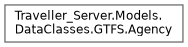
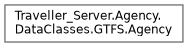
node "Traveller_Server.Models. DataClasses.GTFS.Agency": label "Traveller_Server.Models. DataClasses.GTFS.Agency" -> "Traveller_Server.Agency. DataClasses.GTFS.Agency"
